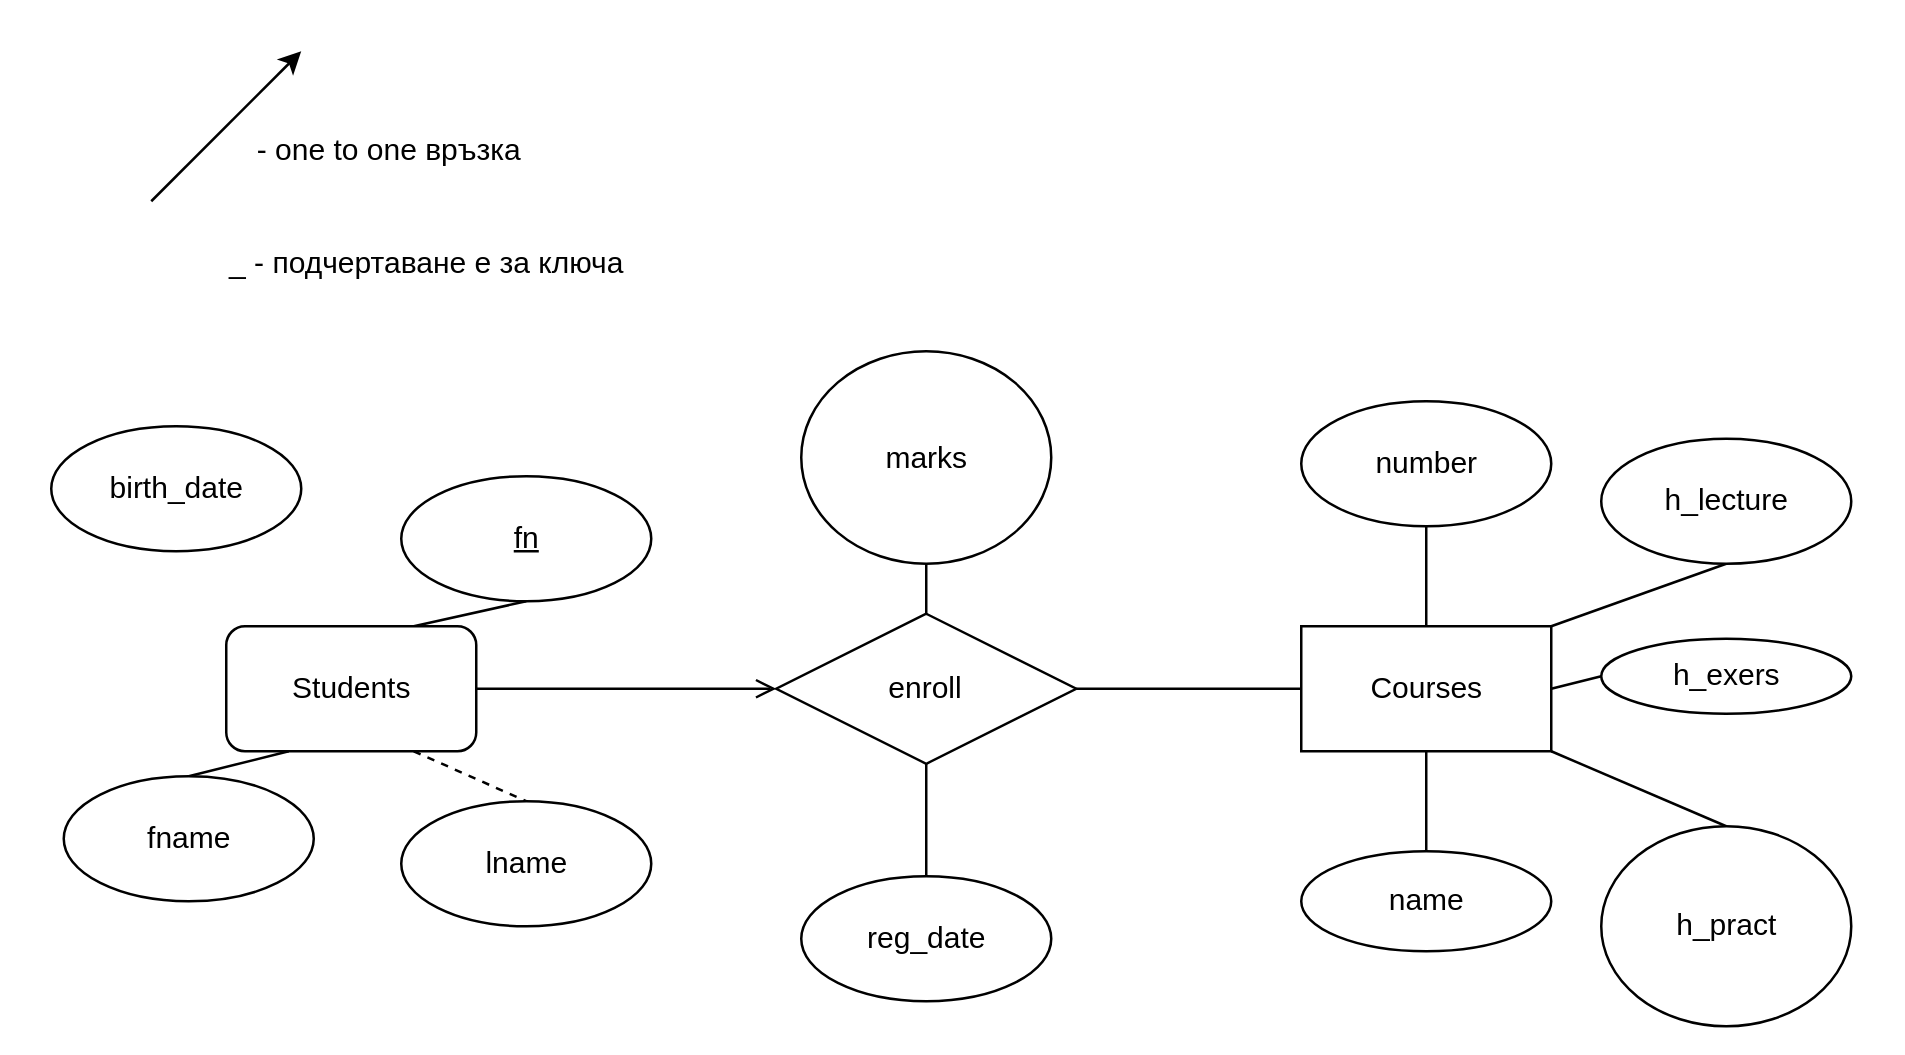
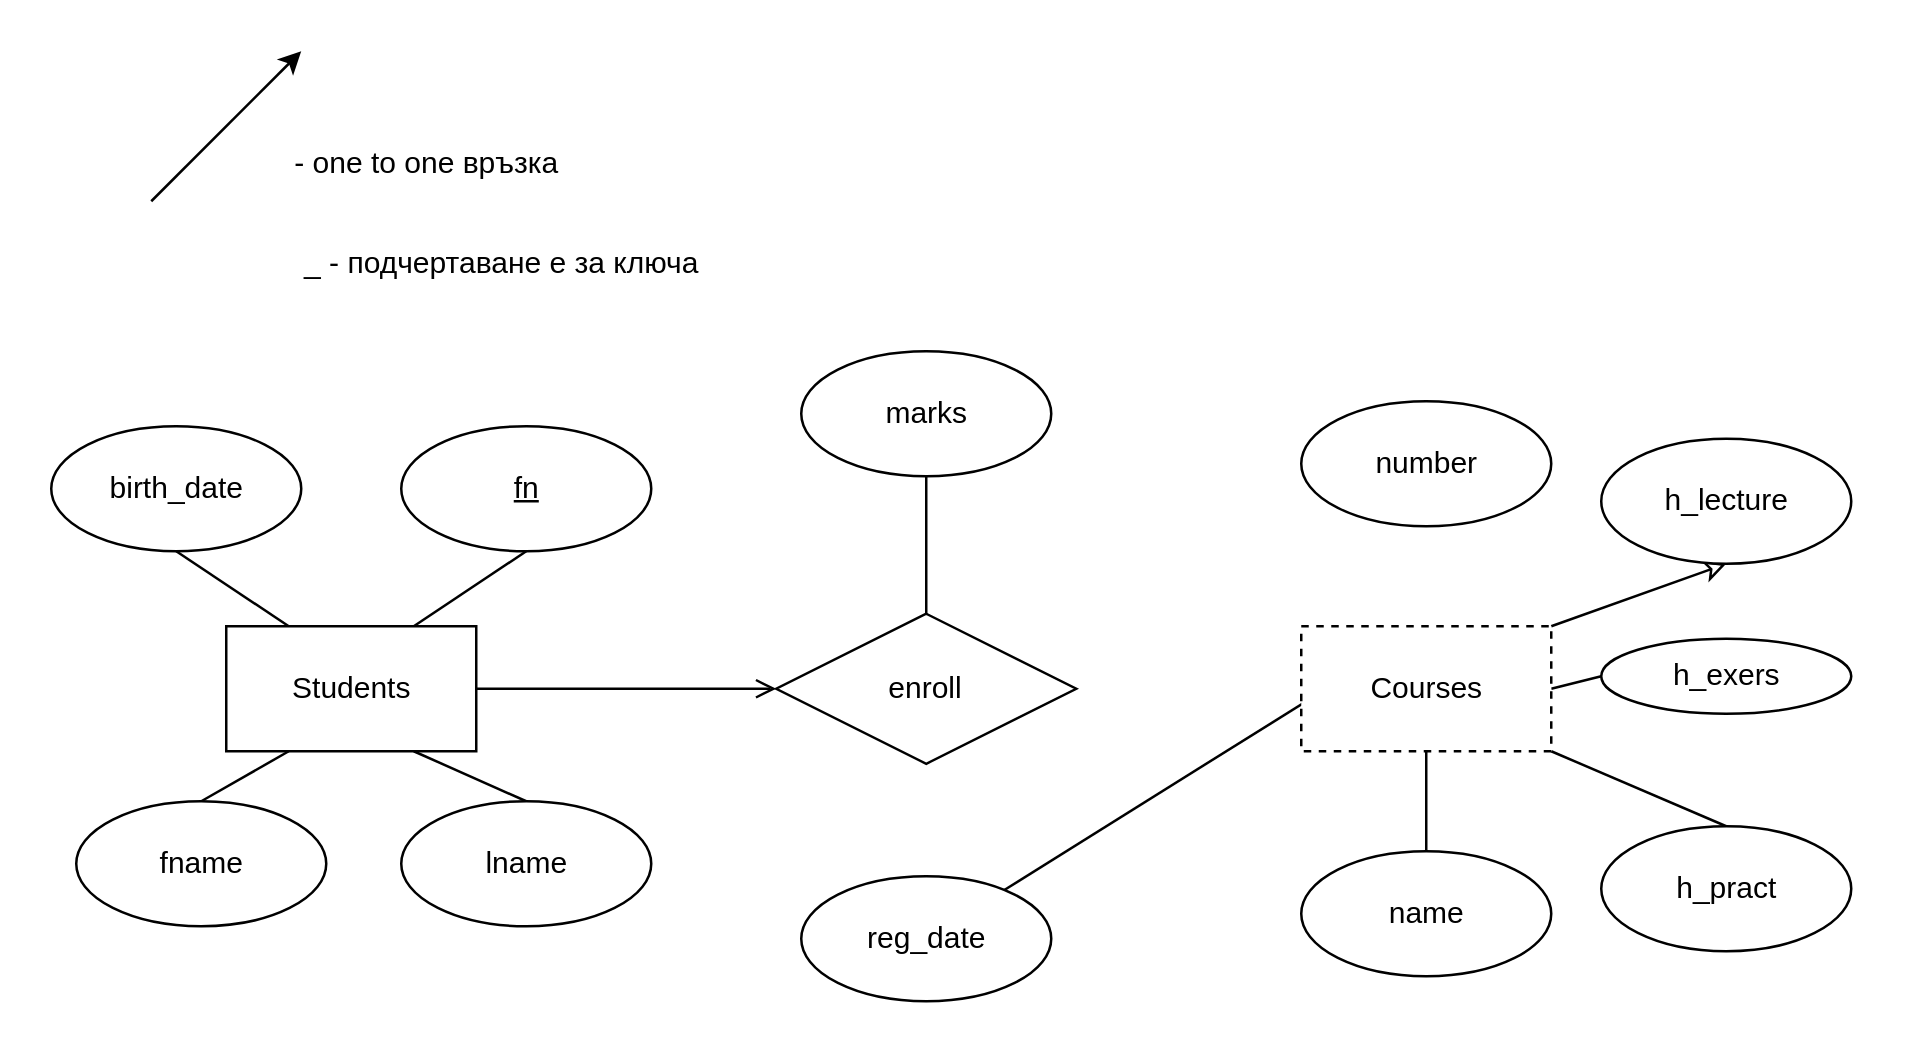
node "- one to one връзка": moved (389, 151) -> (426, 164)
node "_ - подчертаване е за ключа": moved (426, 264) -> (501, 264)
node "marks": size 250x213 -> 250x125
node "fn": moved (526, 539) -> (526, 489)
edge "h_lecture" -- "Courses": arrowhead none -> classic
edge "number" -- "Courses": now "reg_date" -- "Courses"
edge "birth_date" -- "Students": added
node "Students": shape rounded rectangle -> rectangle
edge "enroll" -- "Courses": removed
node "Courses": style solid -> dashed
edge "Students" -- "lname": style dashed -> solid
edge "enroll" -- "reg_date": removed
node "fname": moved (189, 839) -> (201, 864)
node "name": size 250x100 -> 250x125
node "h_pract": size 250x200 -> 250x125
